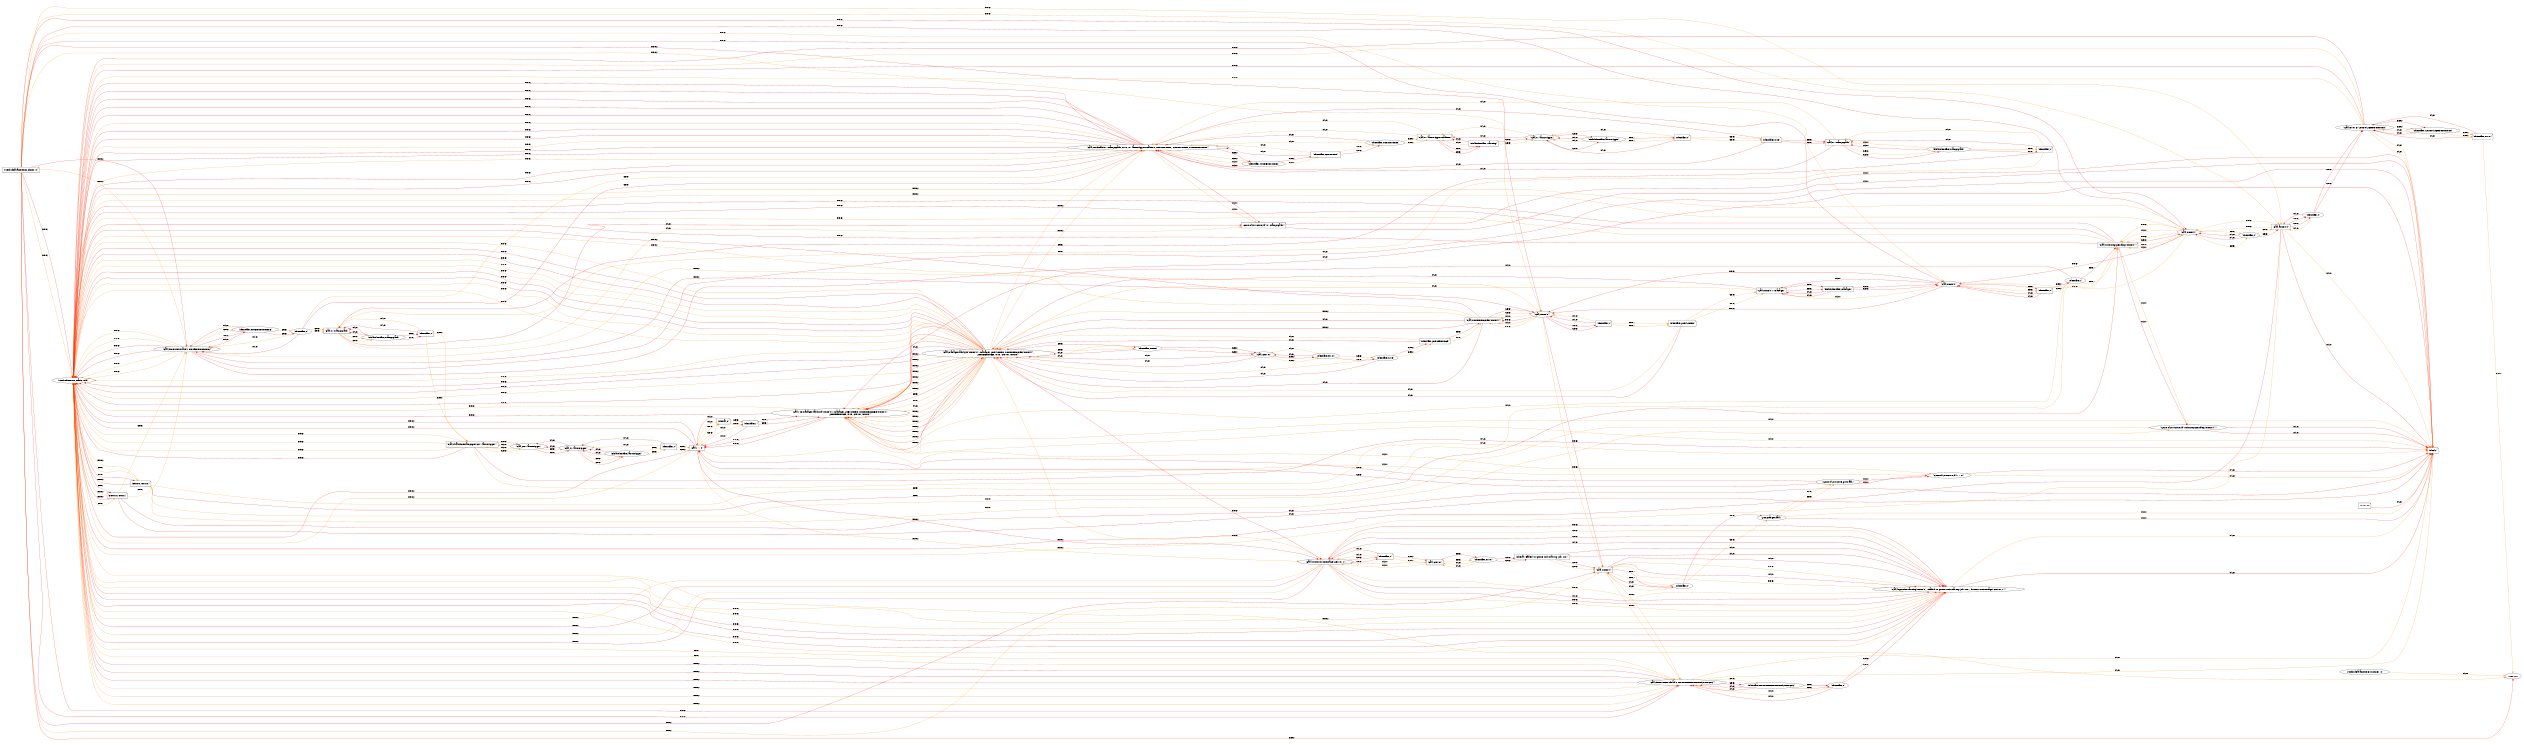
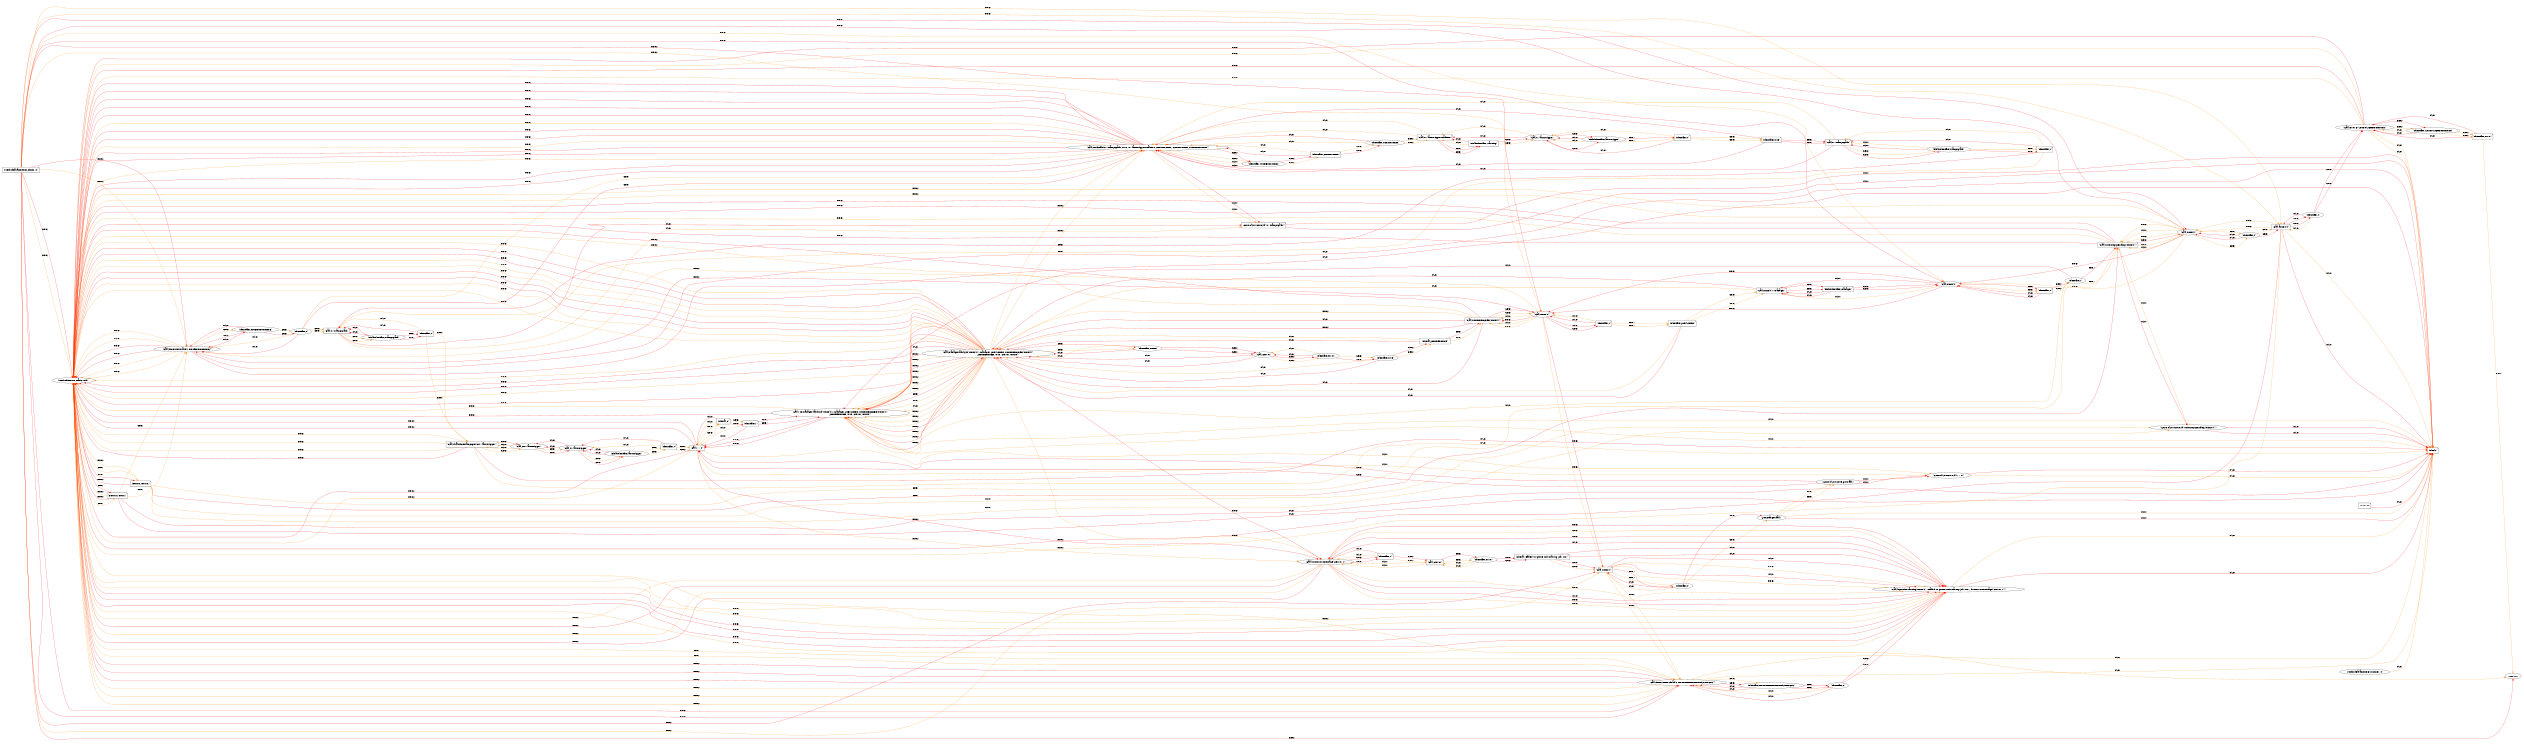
node "(Identifier,GID_NULL)": label "(Identifier,GID_NULL)" -> "(Identifier,GID_INVALID)"
node "(Identifier,JOB_REPLACE)": label "(Identifier,JOB_REPLACE)" -> "(Literal,JOB_REPLACE)"
edge "(MethodParameterOut,Timer *t)" -> "1000101": now "(MethodParameterOut,Timer *t)" -> "(Block,)"
